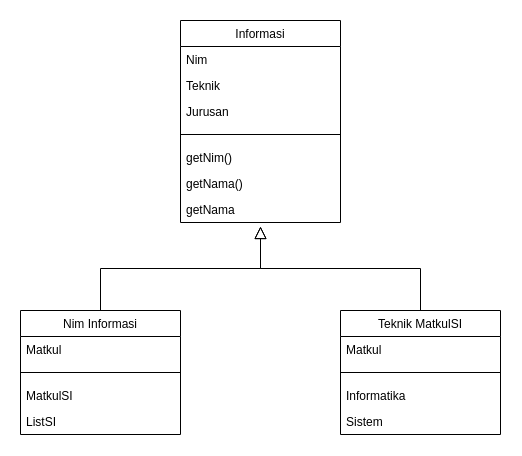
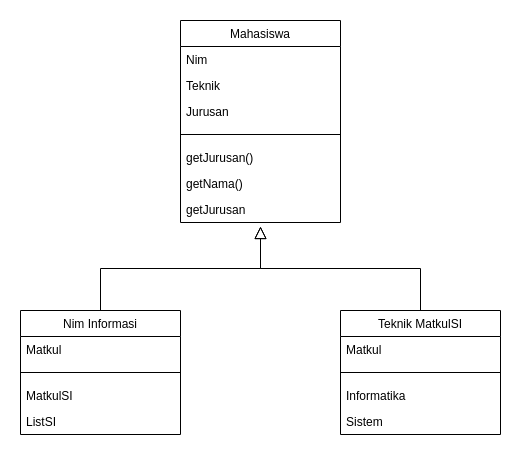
node "Informasi": label "Informasi" -> "Mahasiswa"
node "getNim()": label "getNim()" -> "getJurusan()"
node "getNama": label "getNama" -> "getJurusan"
